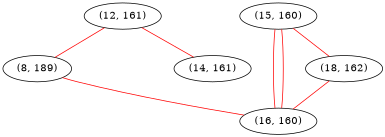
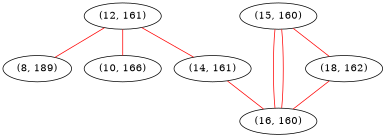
node "(10, 166)": added
edge "(8, 189)" -- "(16, 160)": now "(14, 161)" -- "(16, 160)"
